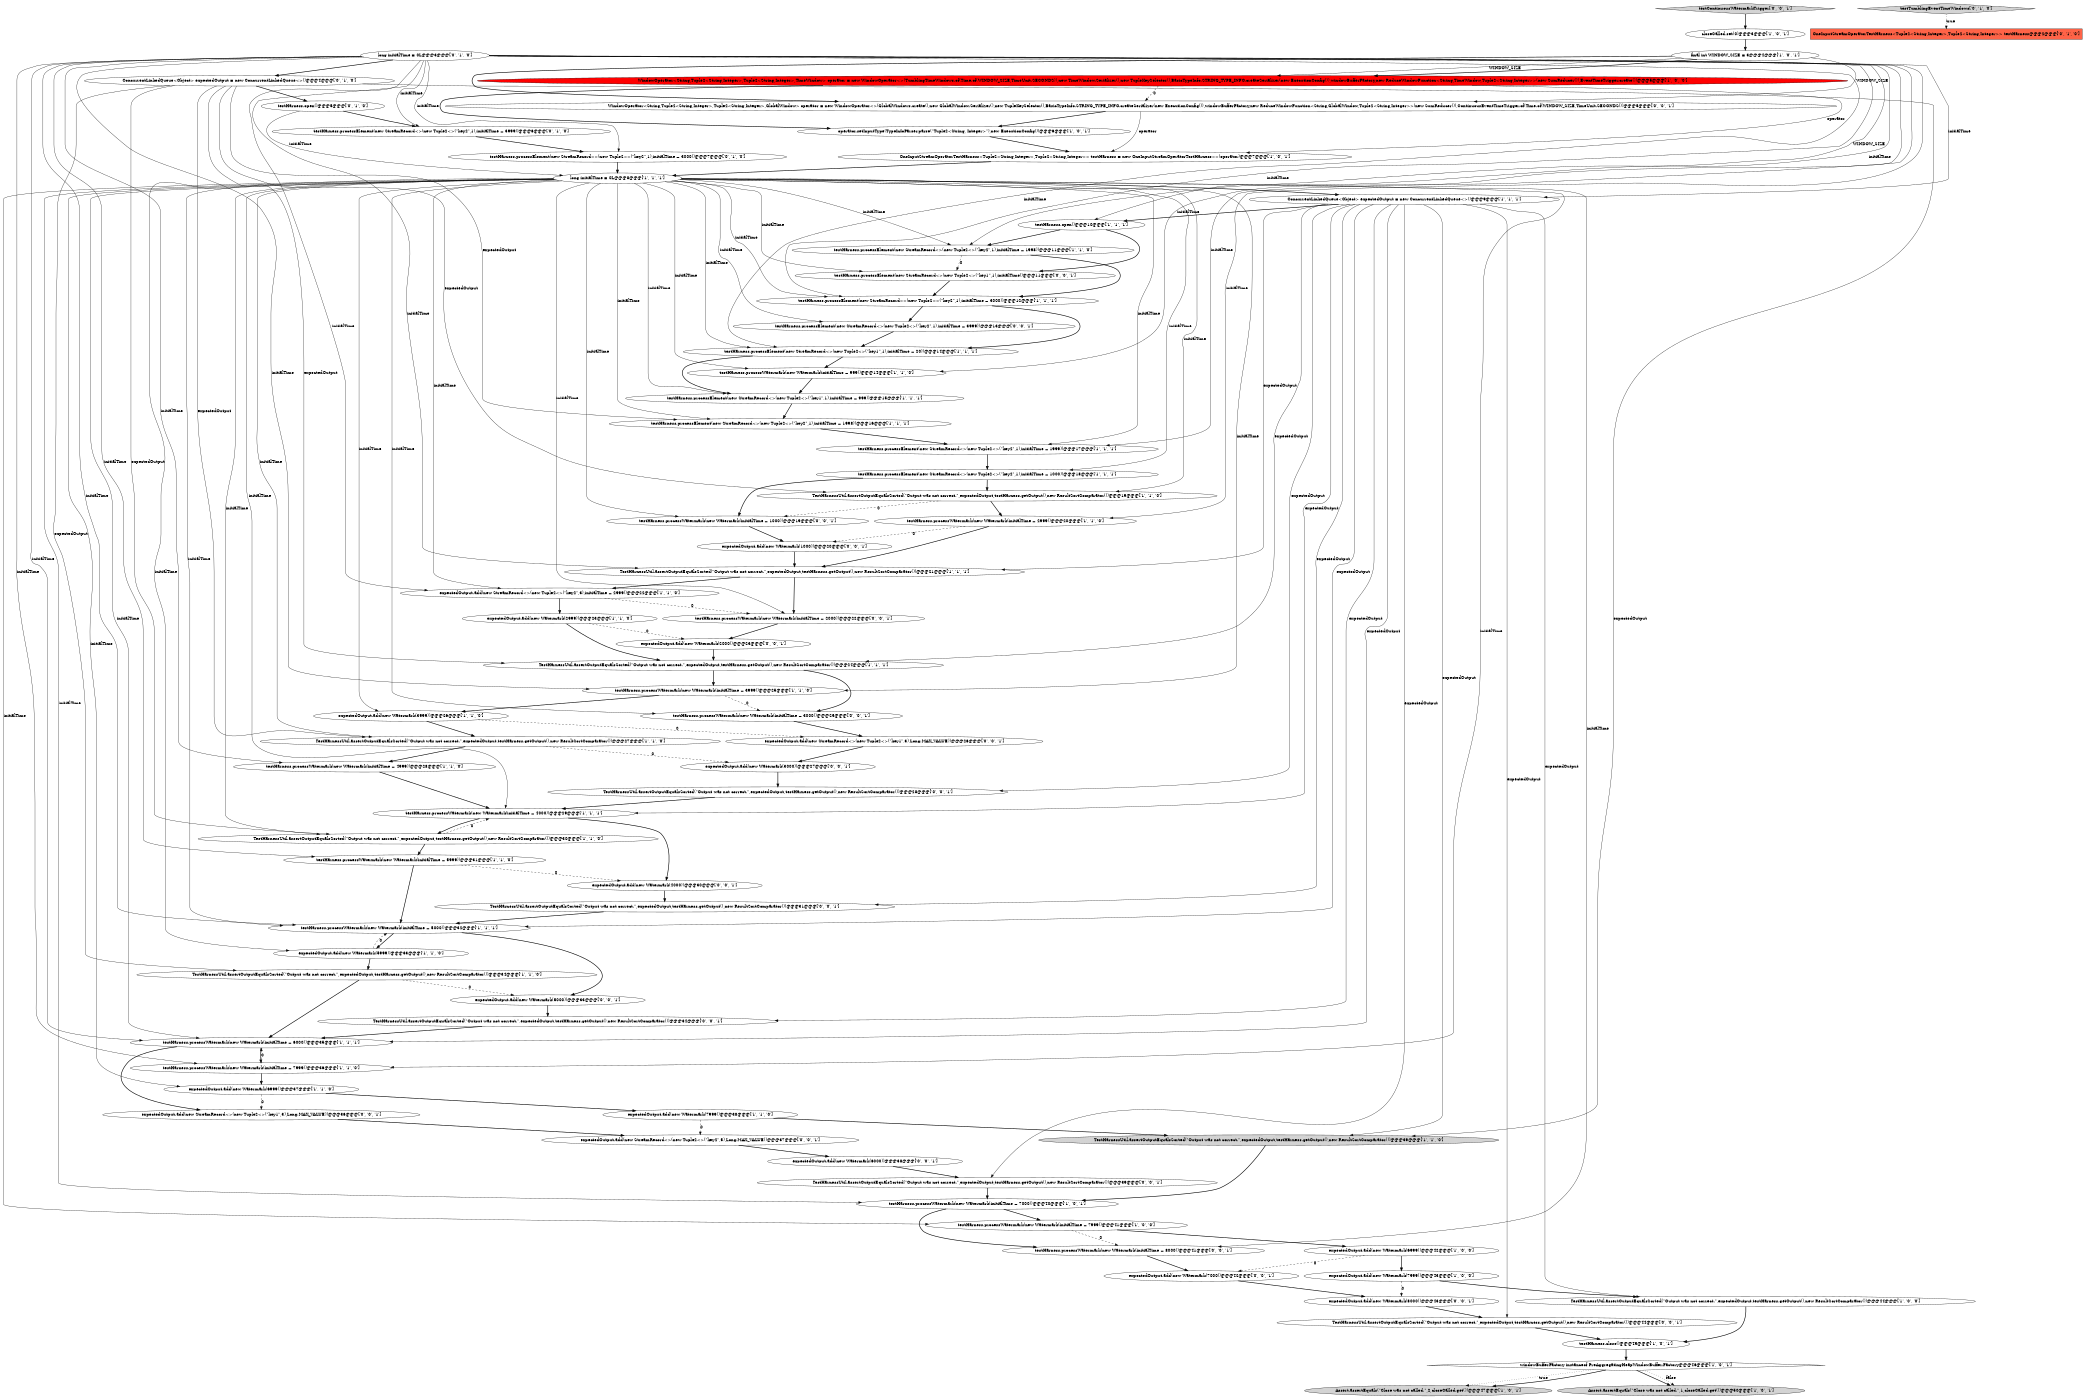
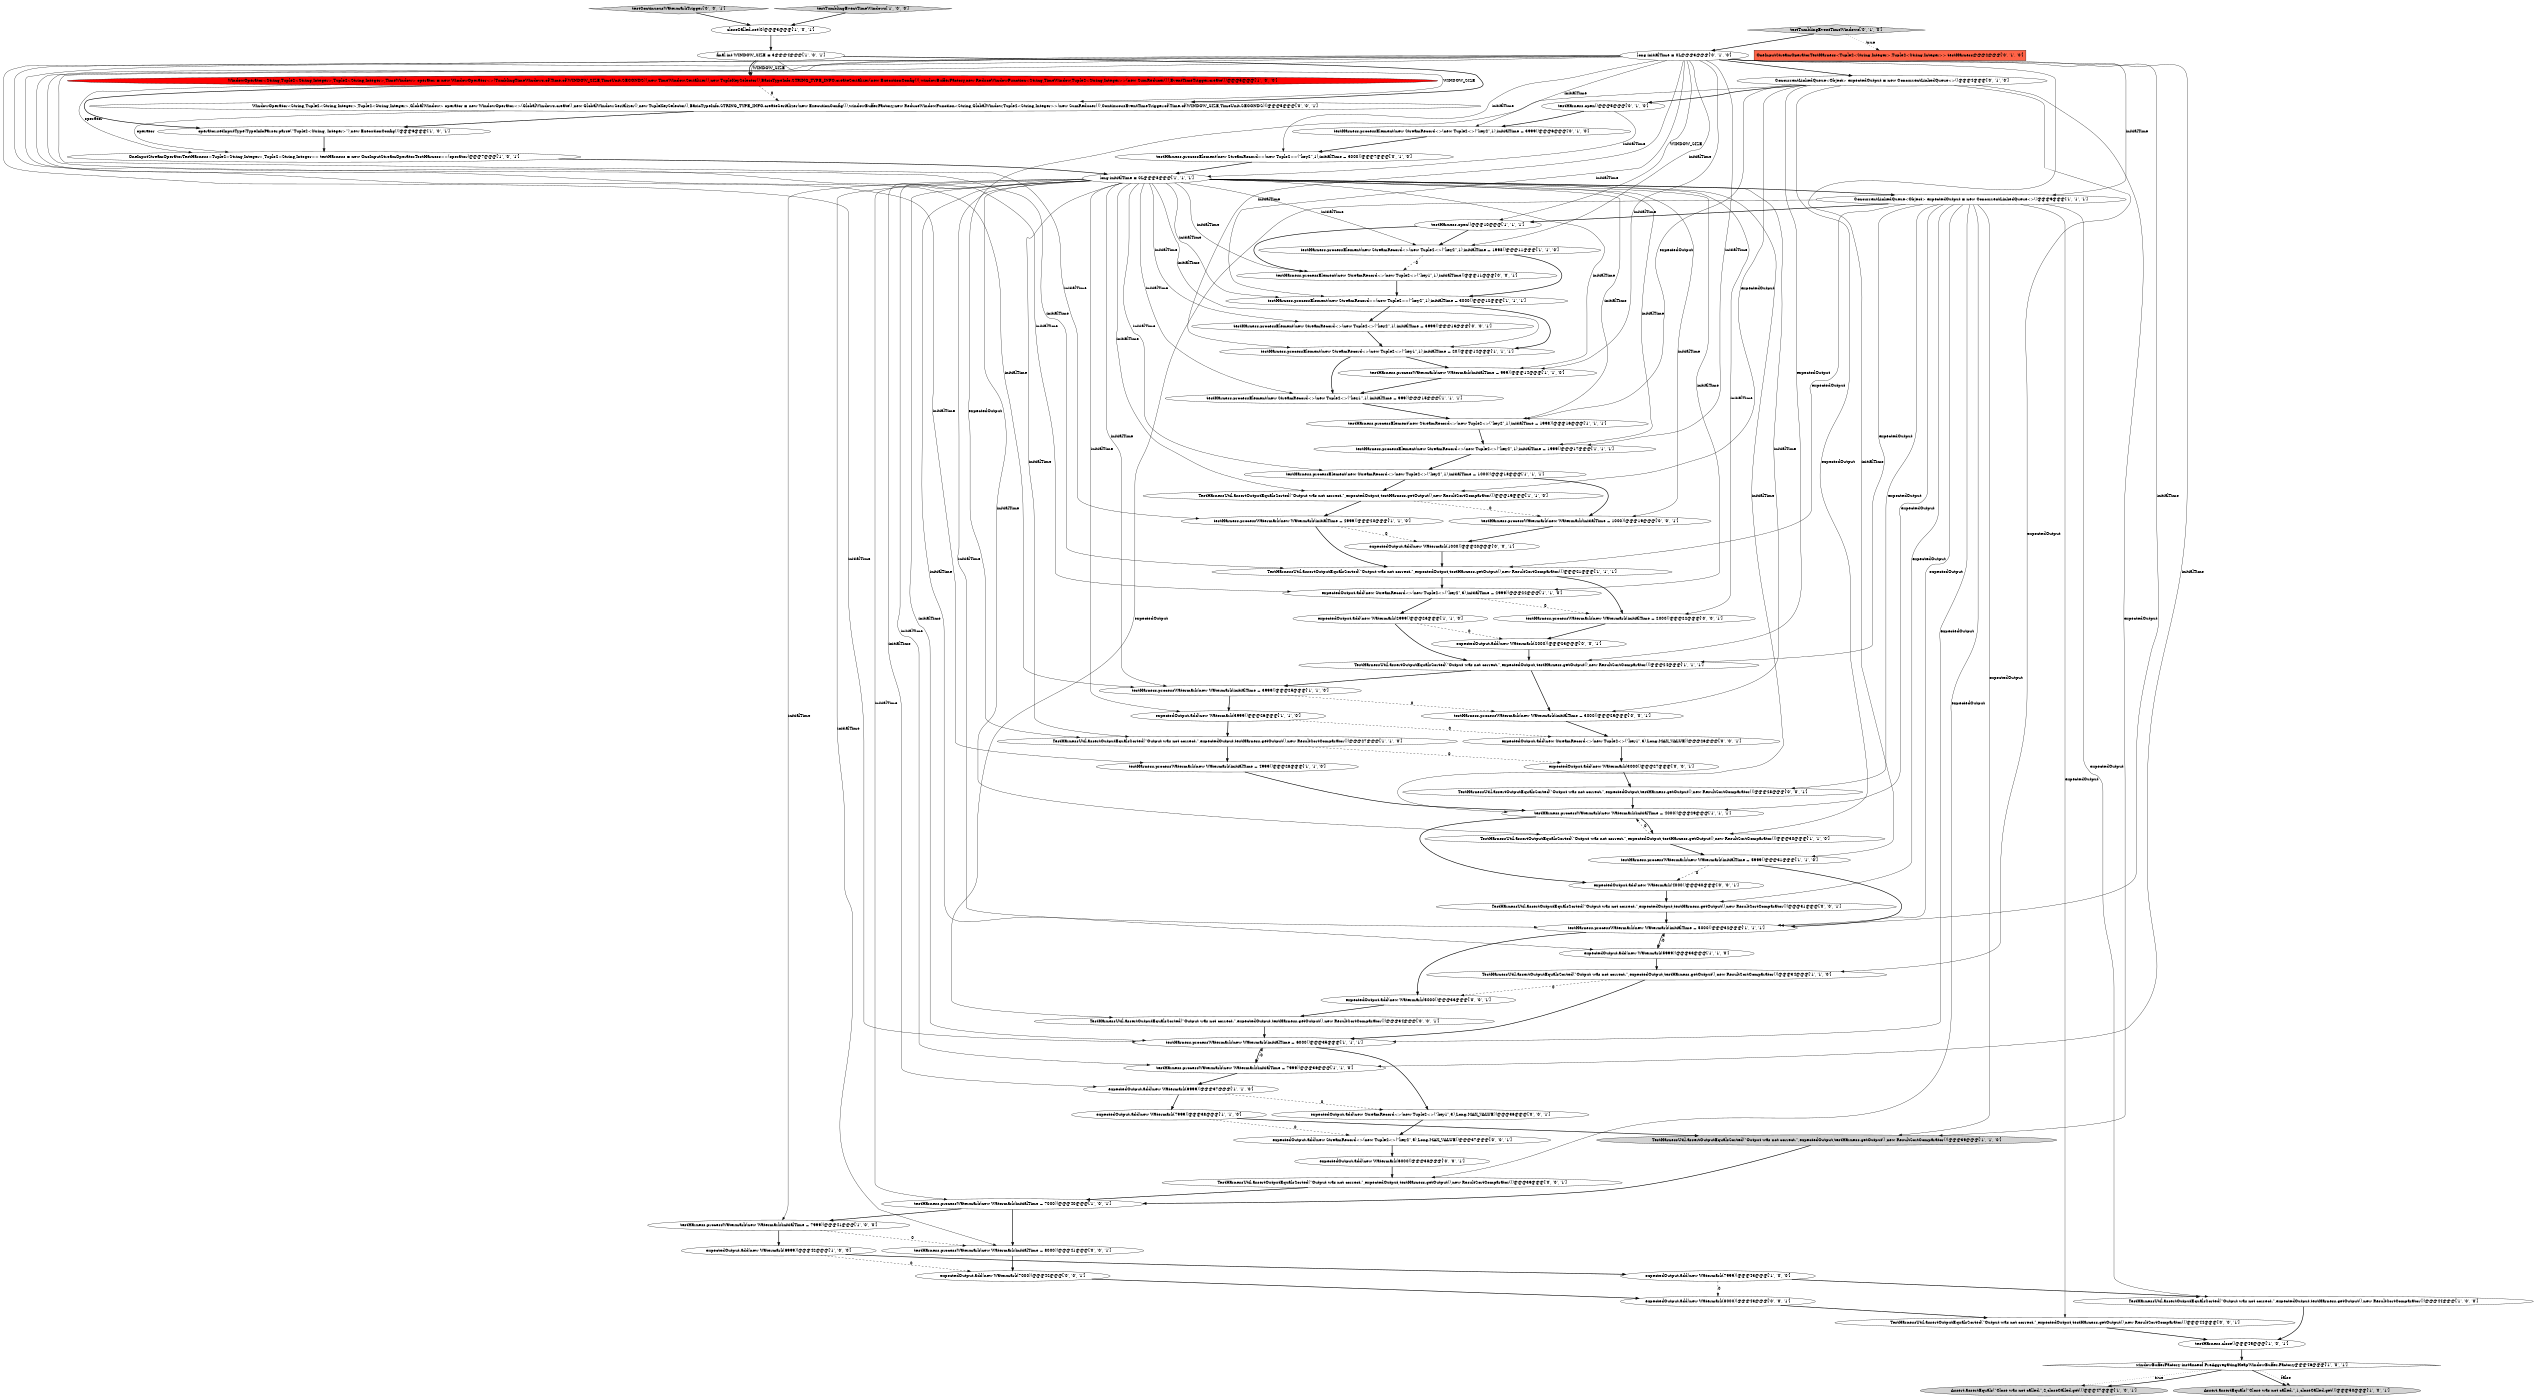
node "testTumblingEventTimeWindows['1', '0', '0']": added
edge "testTumblingEventTimeWindows['0', '1', '0']" -> "long initialTime = 0L@@@3@@@['0', '1', '0']": added
